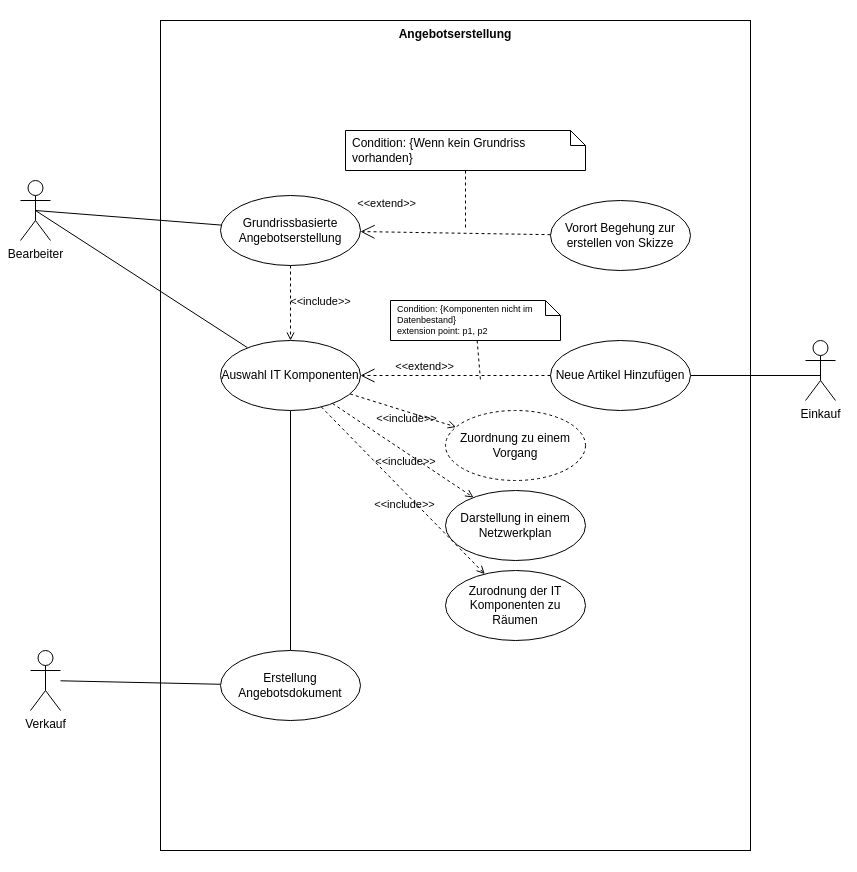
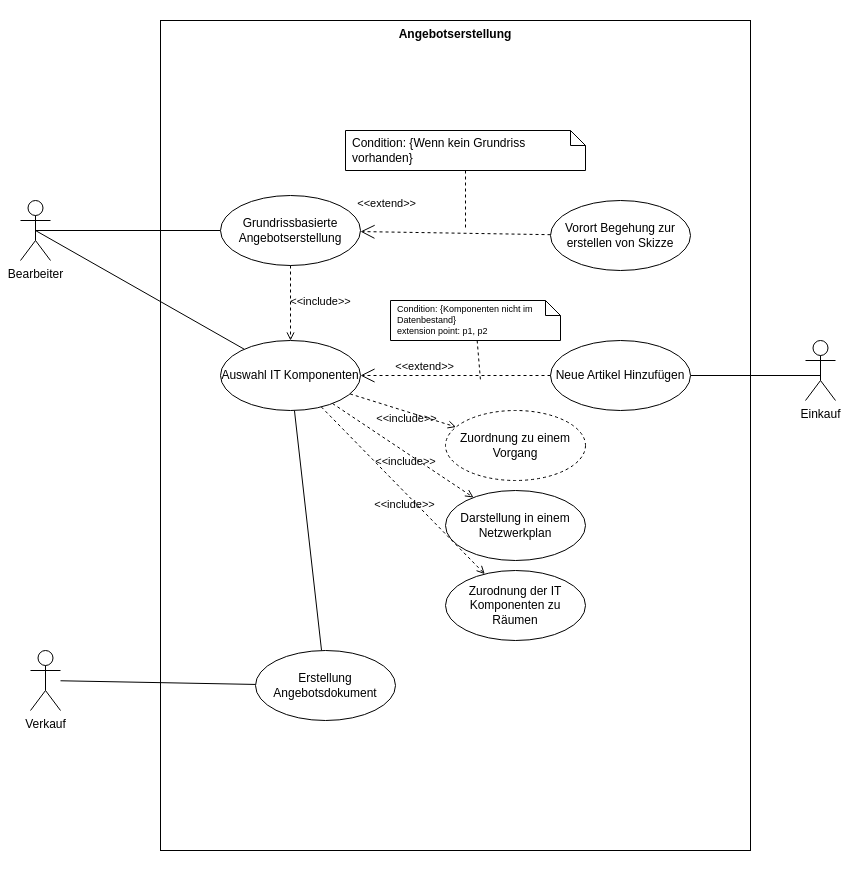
node "Bearbeiter": moved (36, 211) -> (36, 231)
node "Erstellung Angebotsdokument": moved (291, 686) -> (326, 686)
